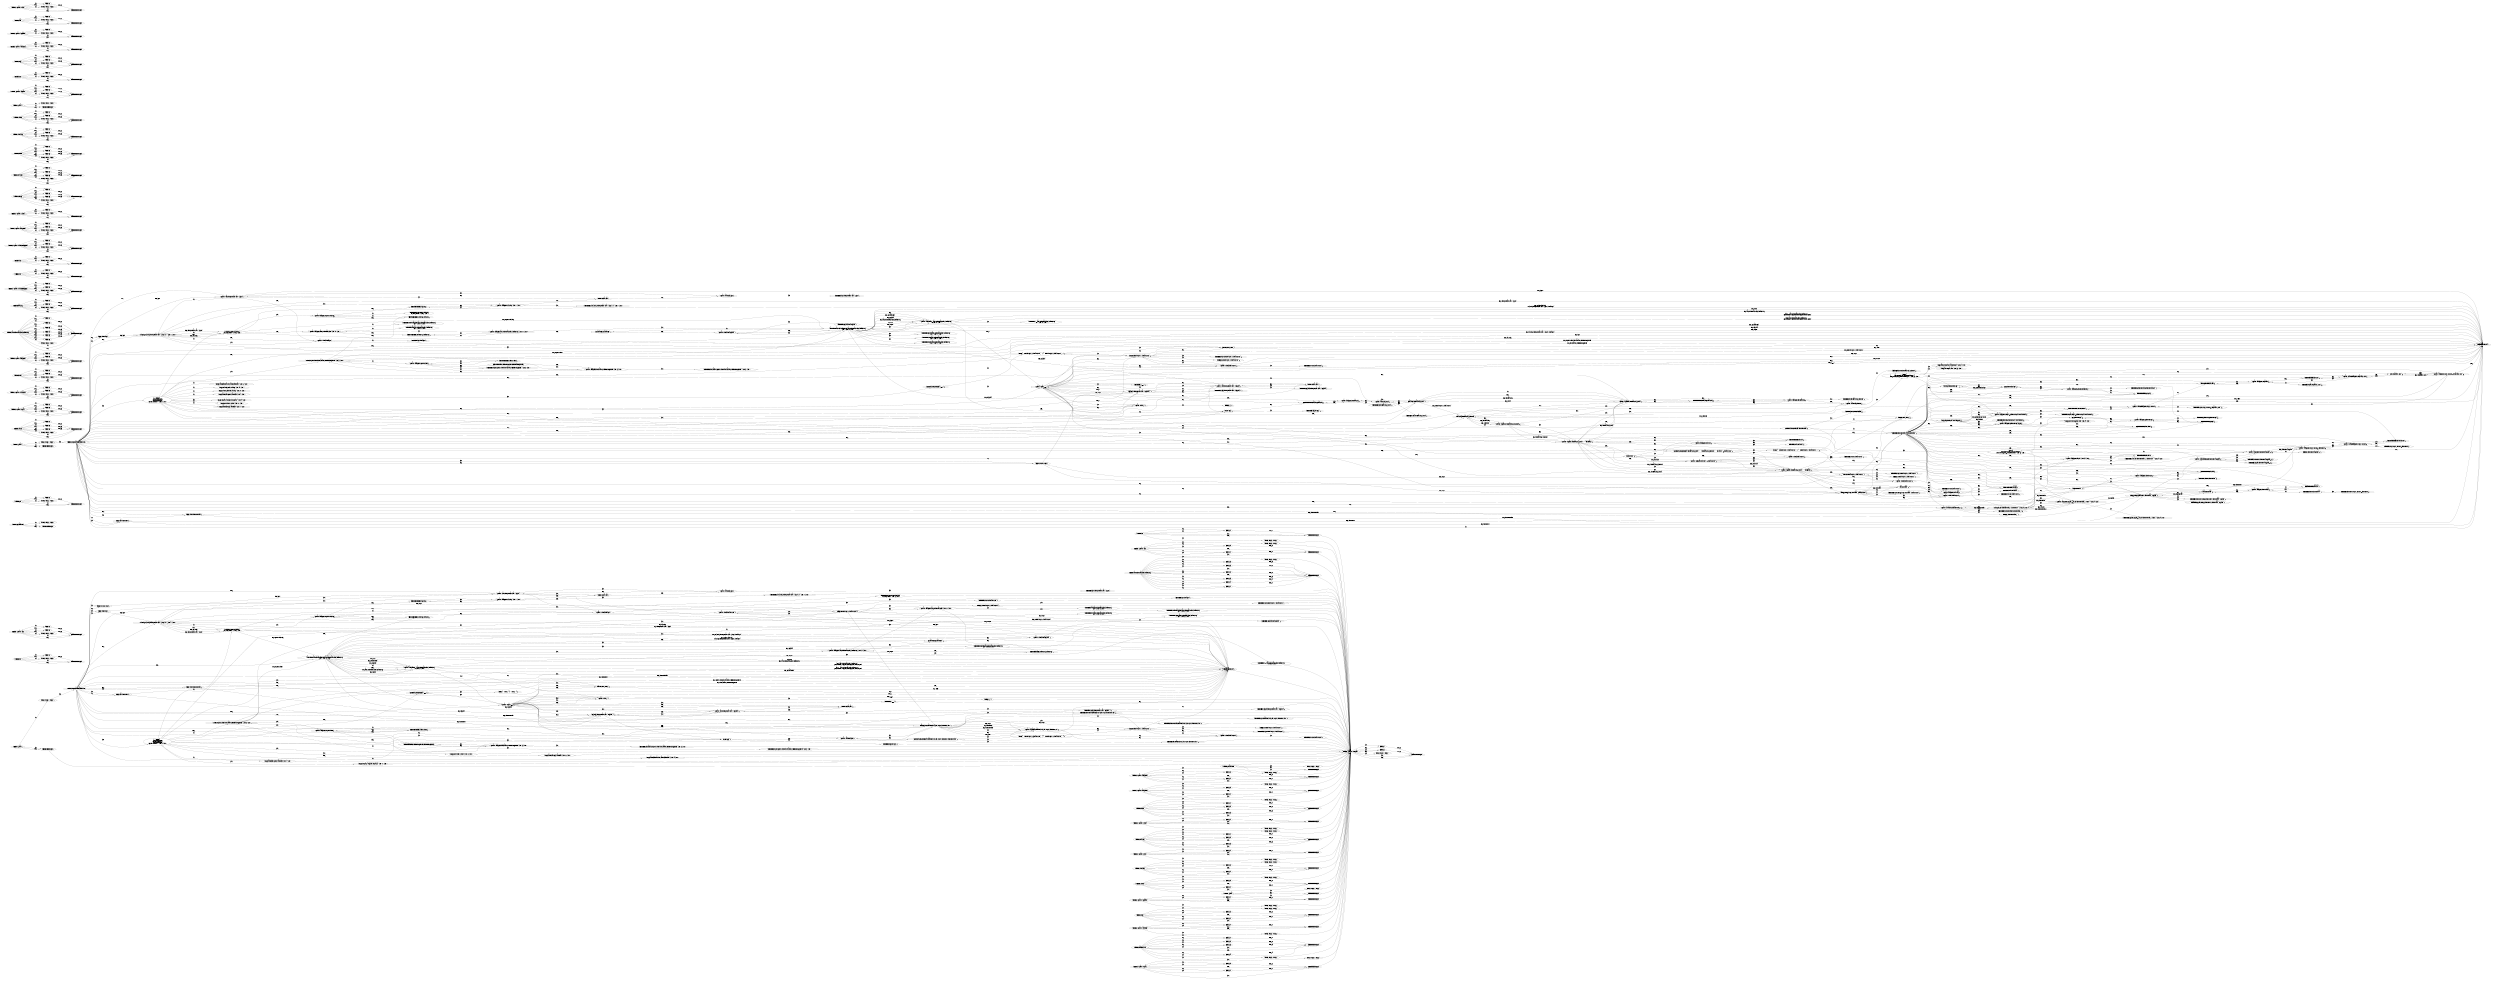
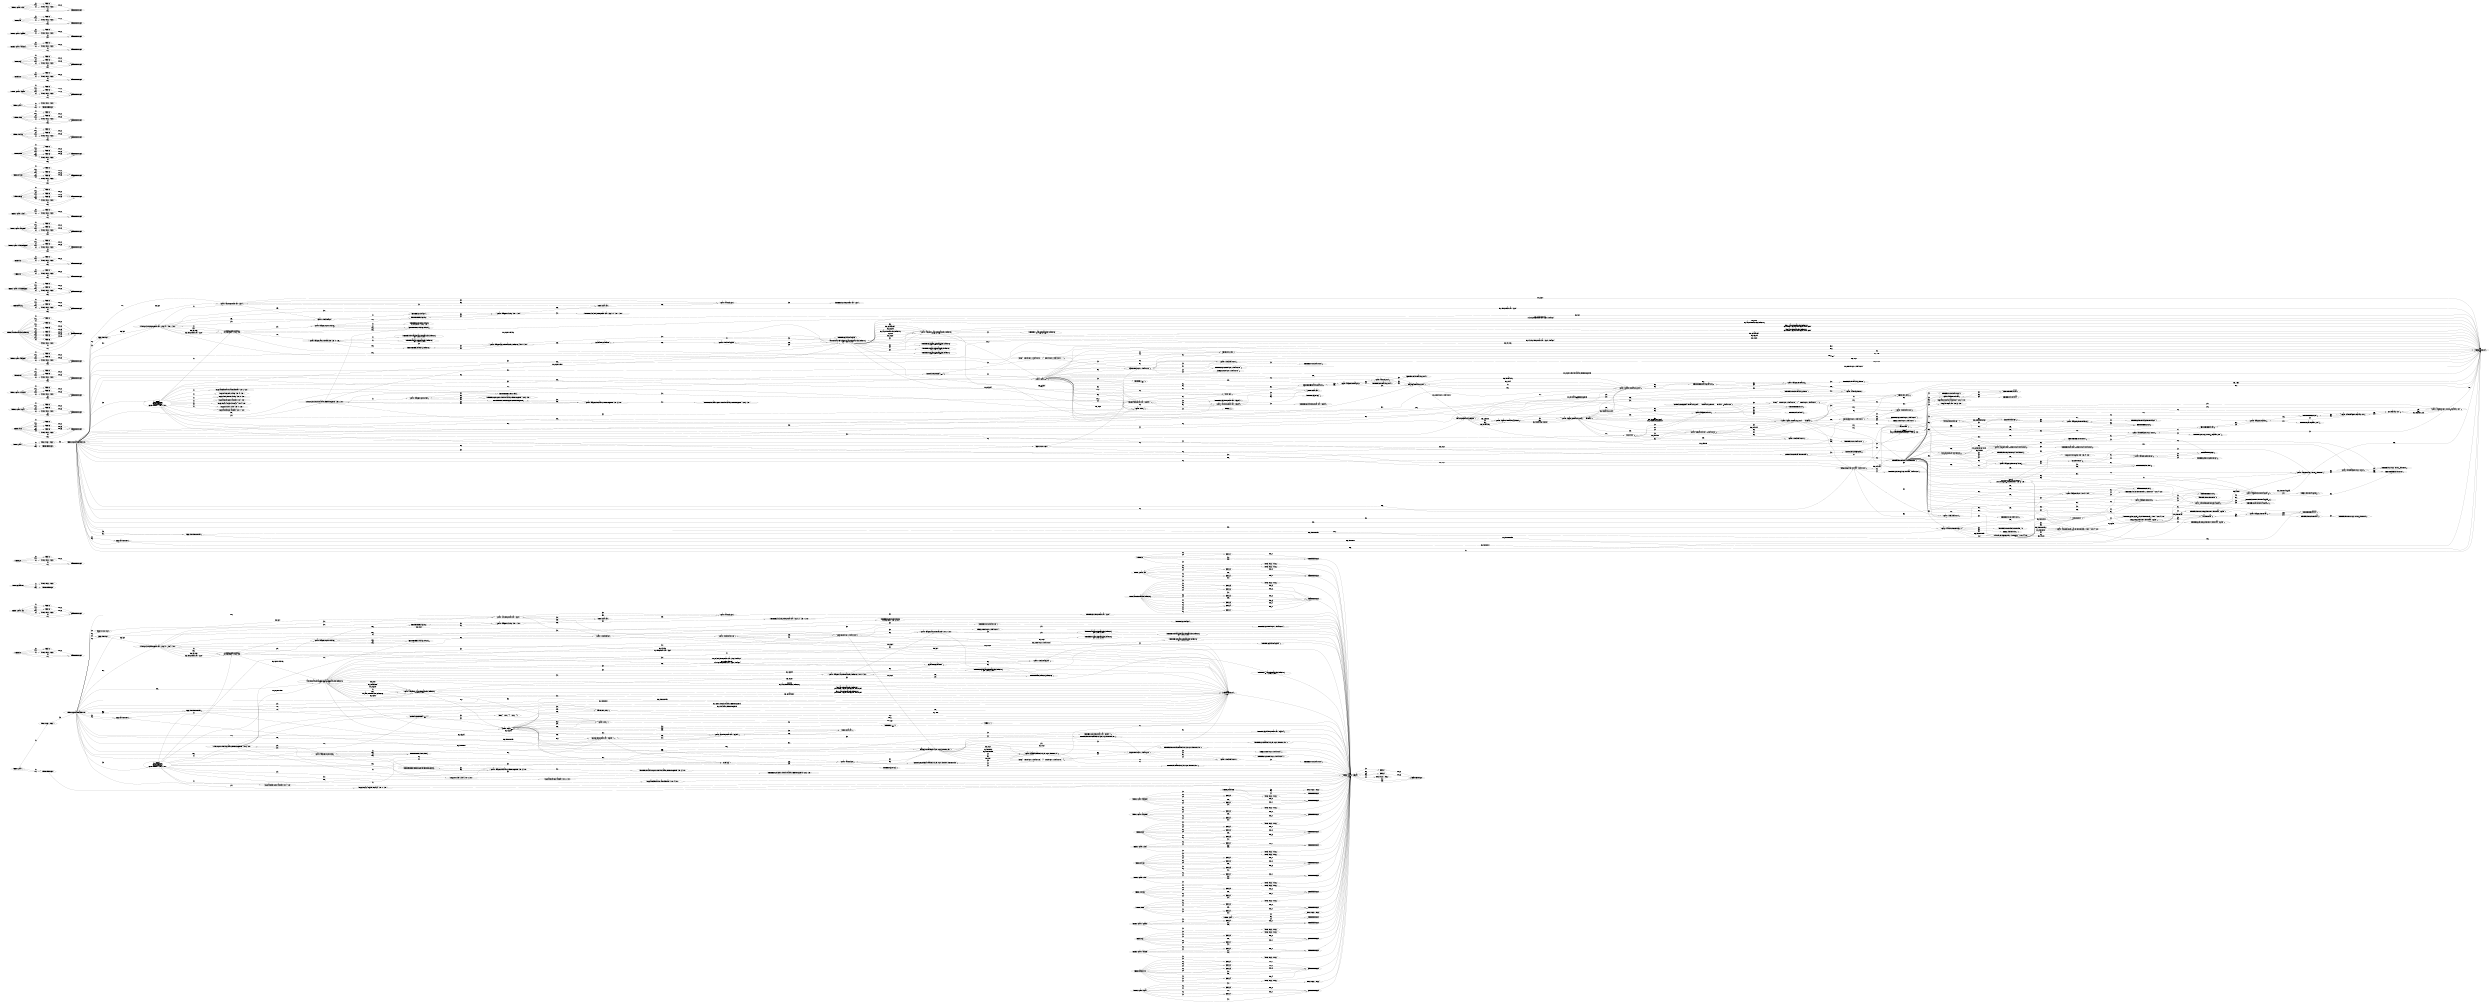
edge "(<operator>.addressOf,&timezone)" -> "(IDENTIFIER,timezone,iter.ReadString(&timezone))": reversed
edge "(memcpy,memcpy(timezone_out, timezone.data(), copy_len))" -> "(<operator>.assignment,output->tm_zone = timezone_out)": label "DDG: timezone_out" -> "DDG: base_out"
